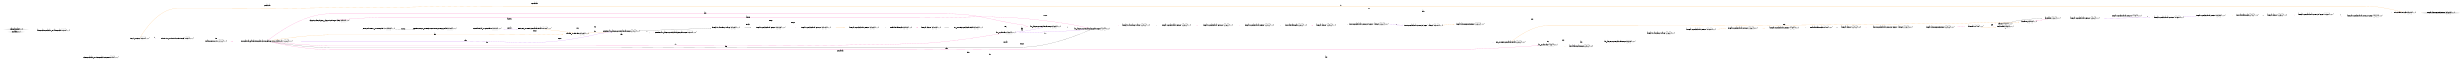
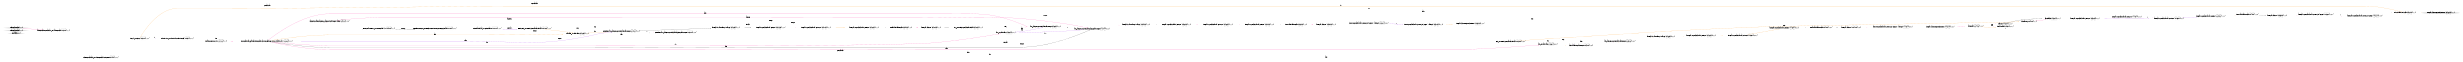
node "testBasicOperationsCache['1', '0', '0']": added
